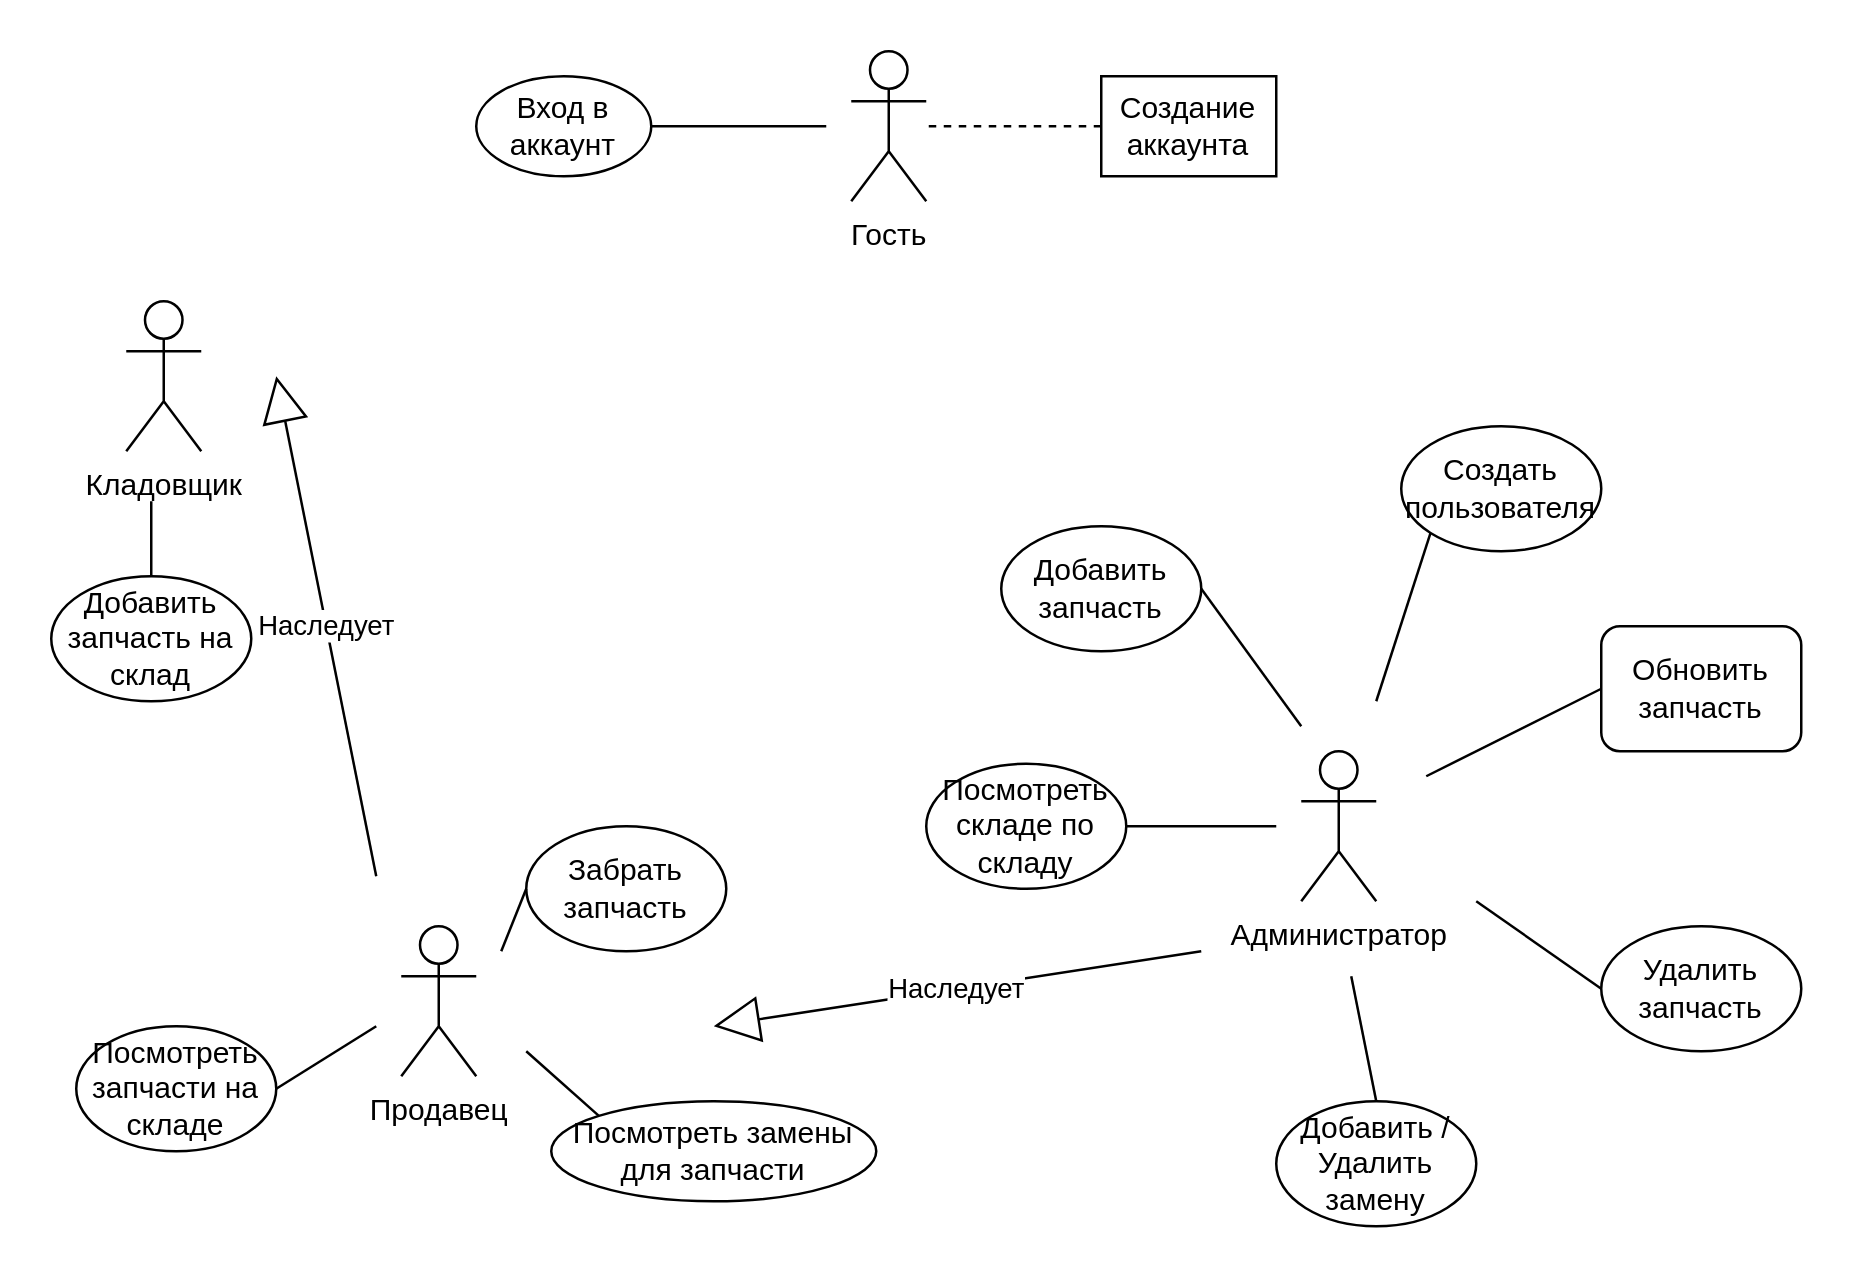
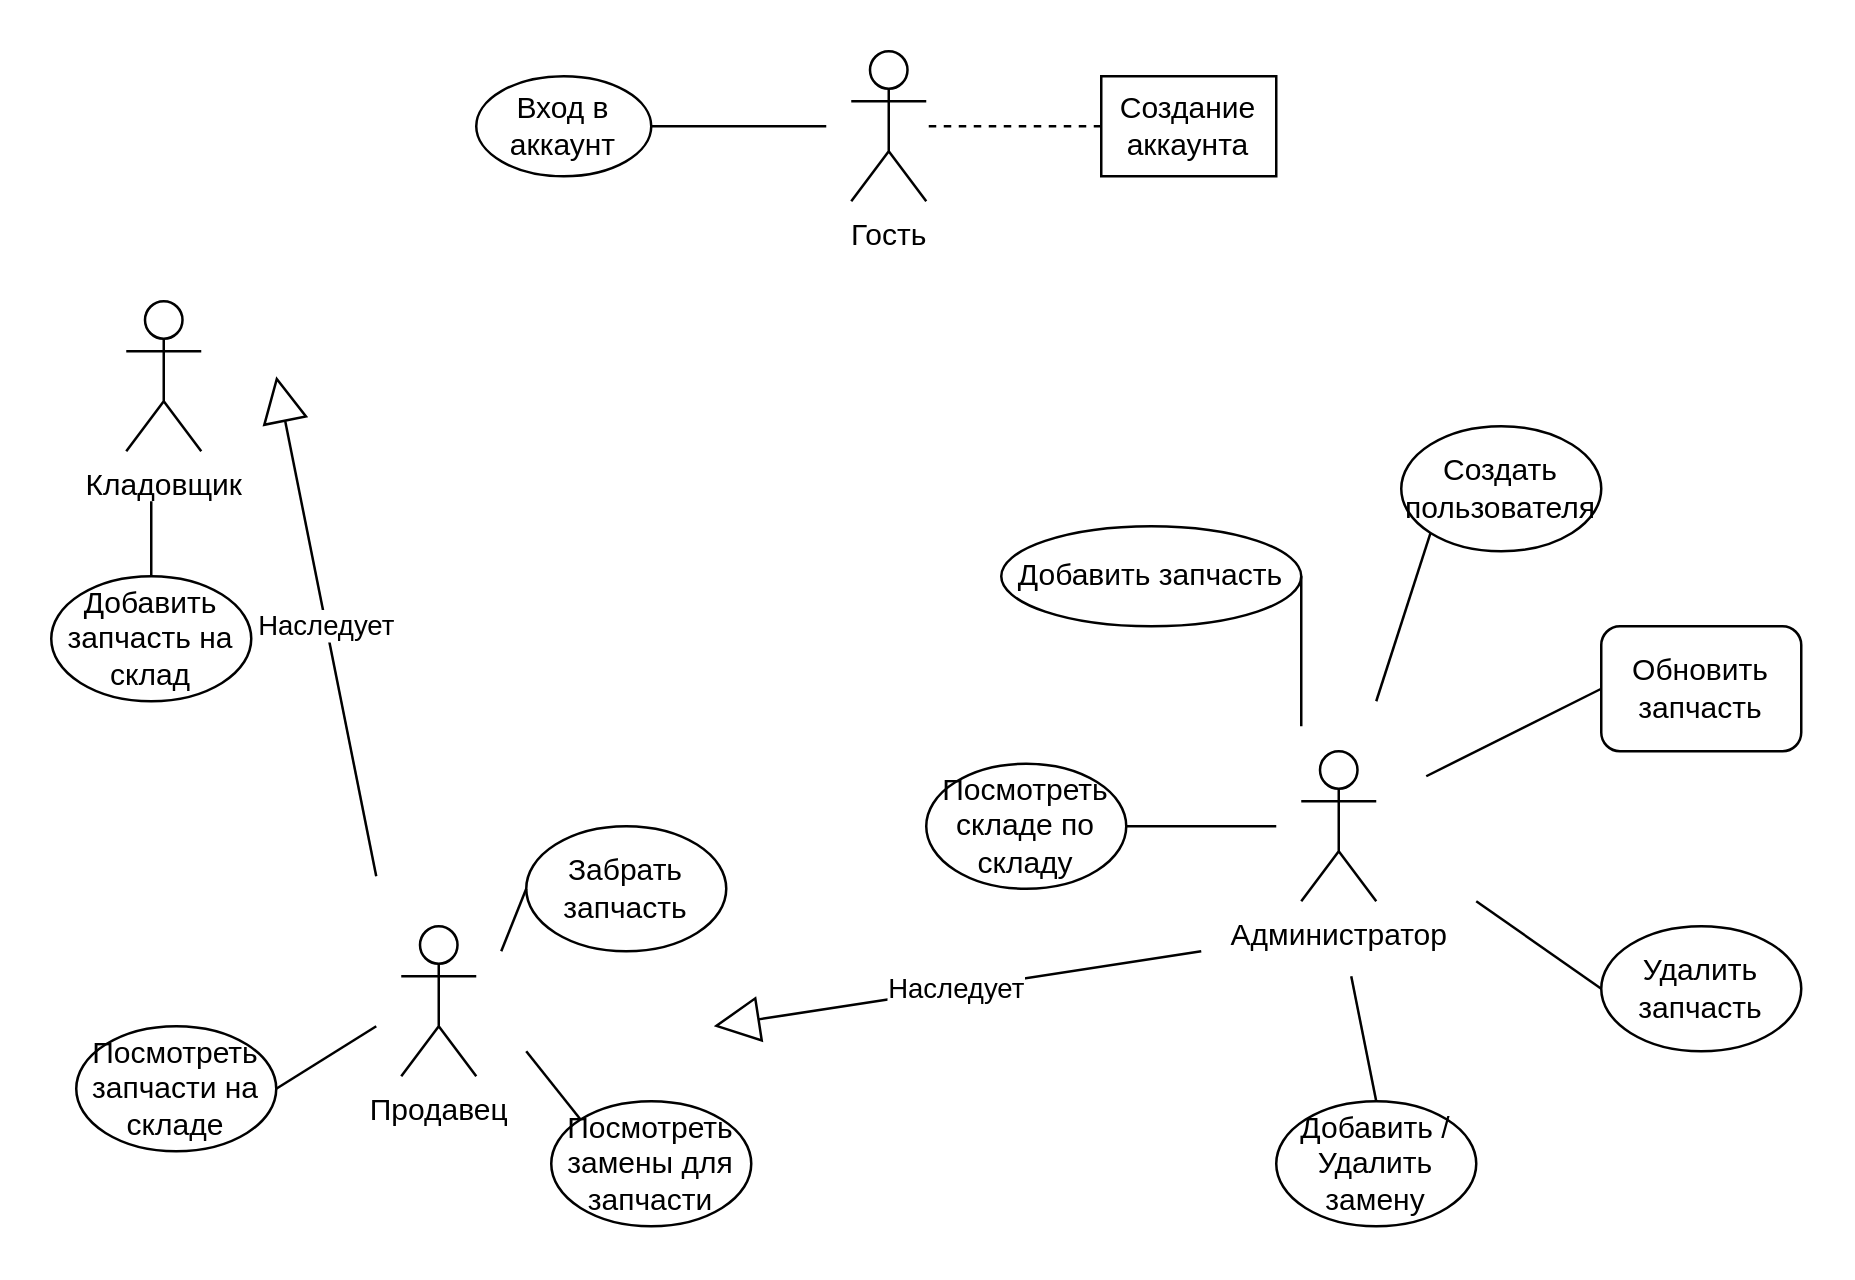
node "Добавить запчасть": size 200x125 -> 300x100
node "Посмотреть замены для запчасти": size 325x100 -> 200x125
